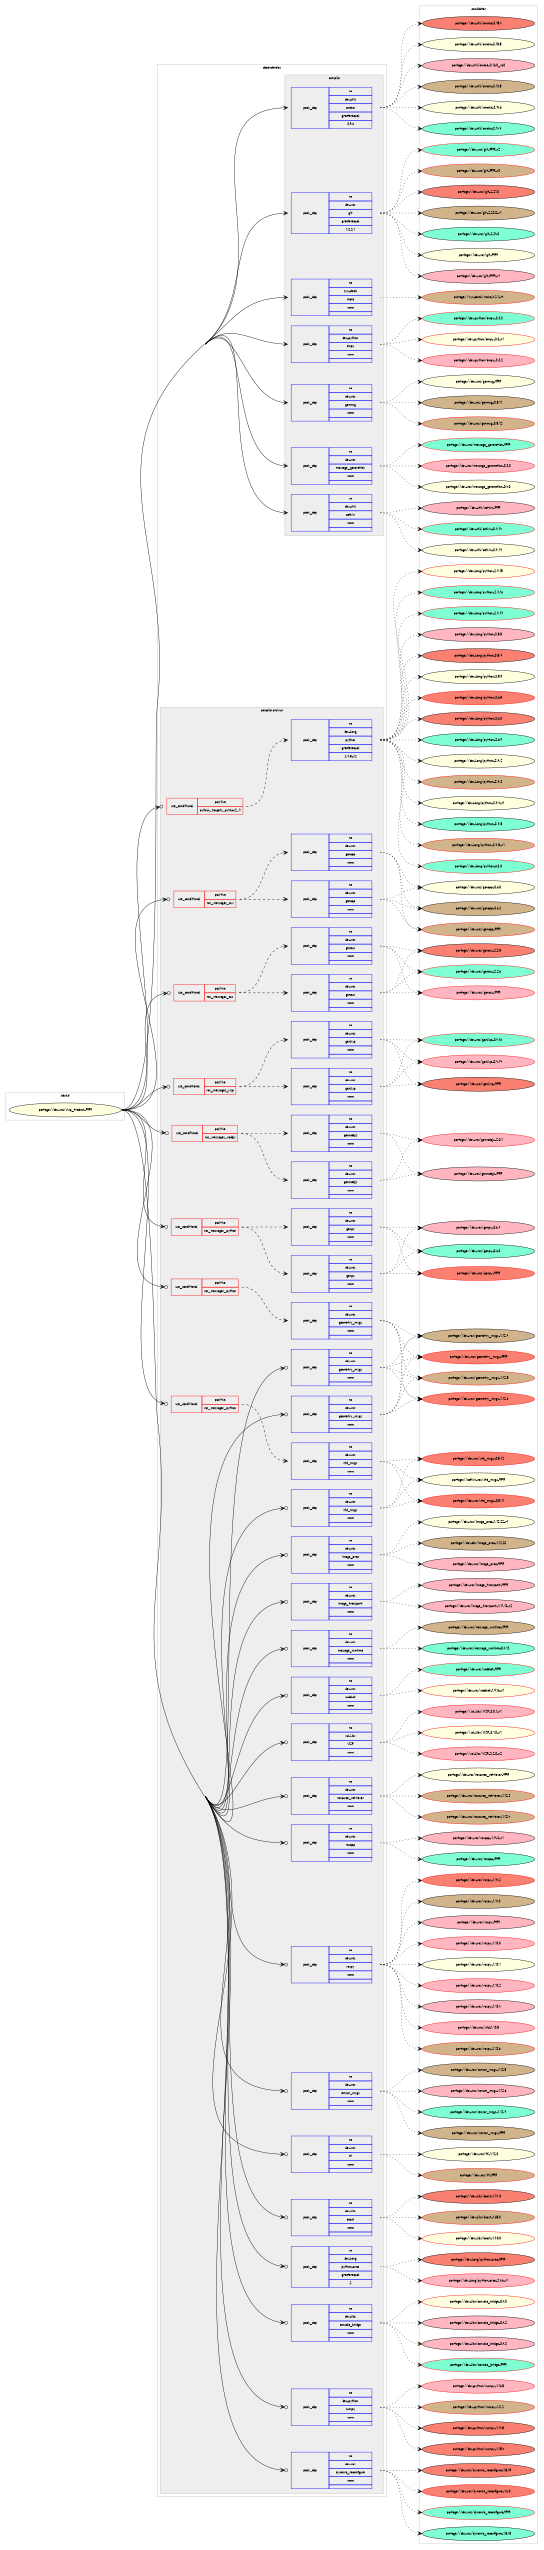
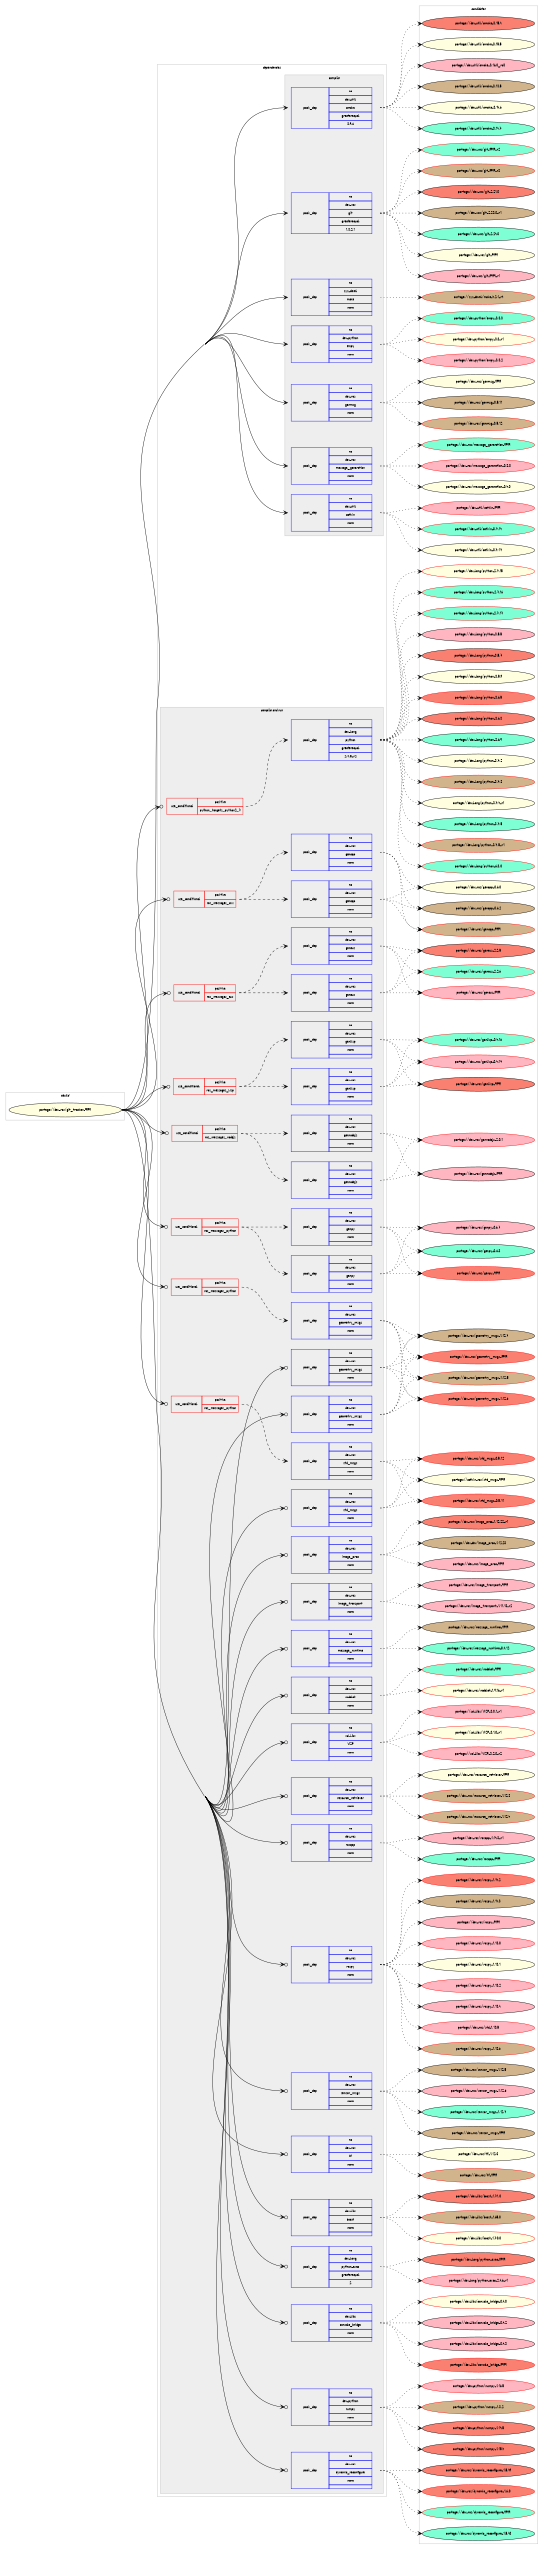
node "portage://dev-util/catkin-9999": color black -> red
node "portage://dev-ros/visp_tracker-9999": label "portage://dev-ros/visp_tracker-9999" -> "portage://dev-ros/git_tracker-9999"
node "portage://dev-ros/image_proc-1.12.22-r1": fillcolor lightyellow -> salmon
node "portage://dev-libs/console_bridge-9999": fillcolor aquamarine -> salmon
